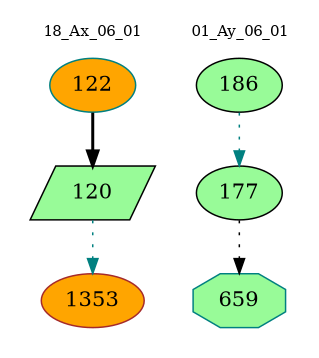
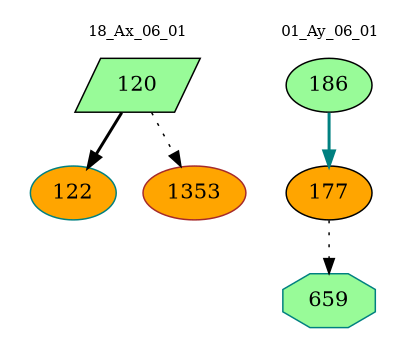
edge "122" -> "120": reversed
edge "186" -> "177": style dotted -> bold
node "177": fillcolor palegreen -> orange
edge "120" -> "1353": color teal -> black
